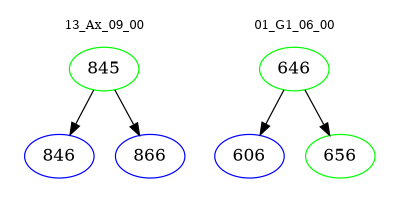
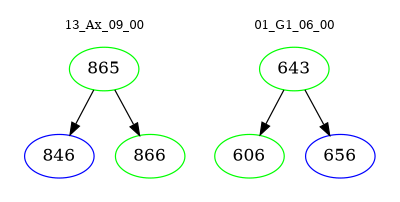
node "845": label "845" -> "865"
node "646": label "646" -> "643"
node "866": color blue -> green
node "606": color blue -> green
node "656": color green -> blue
